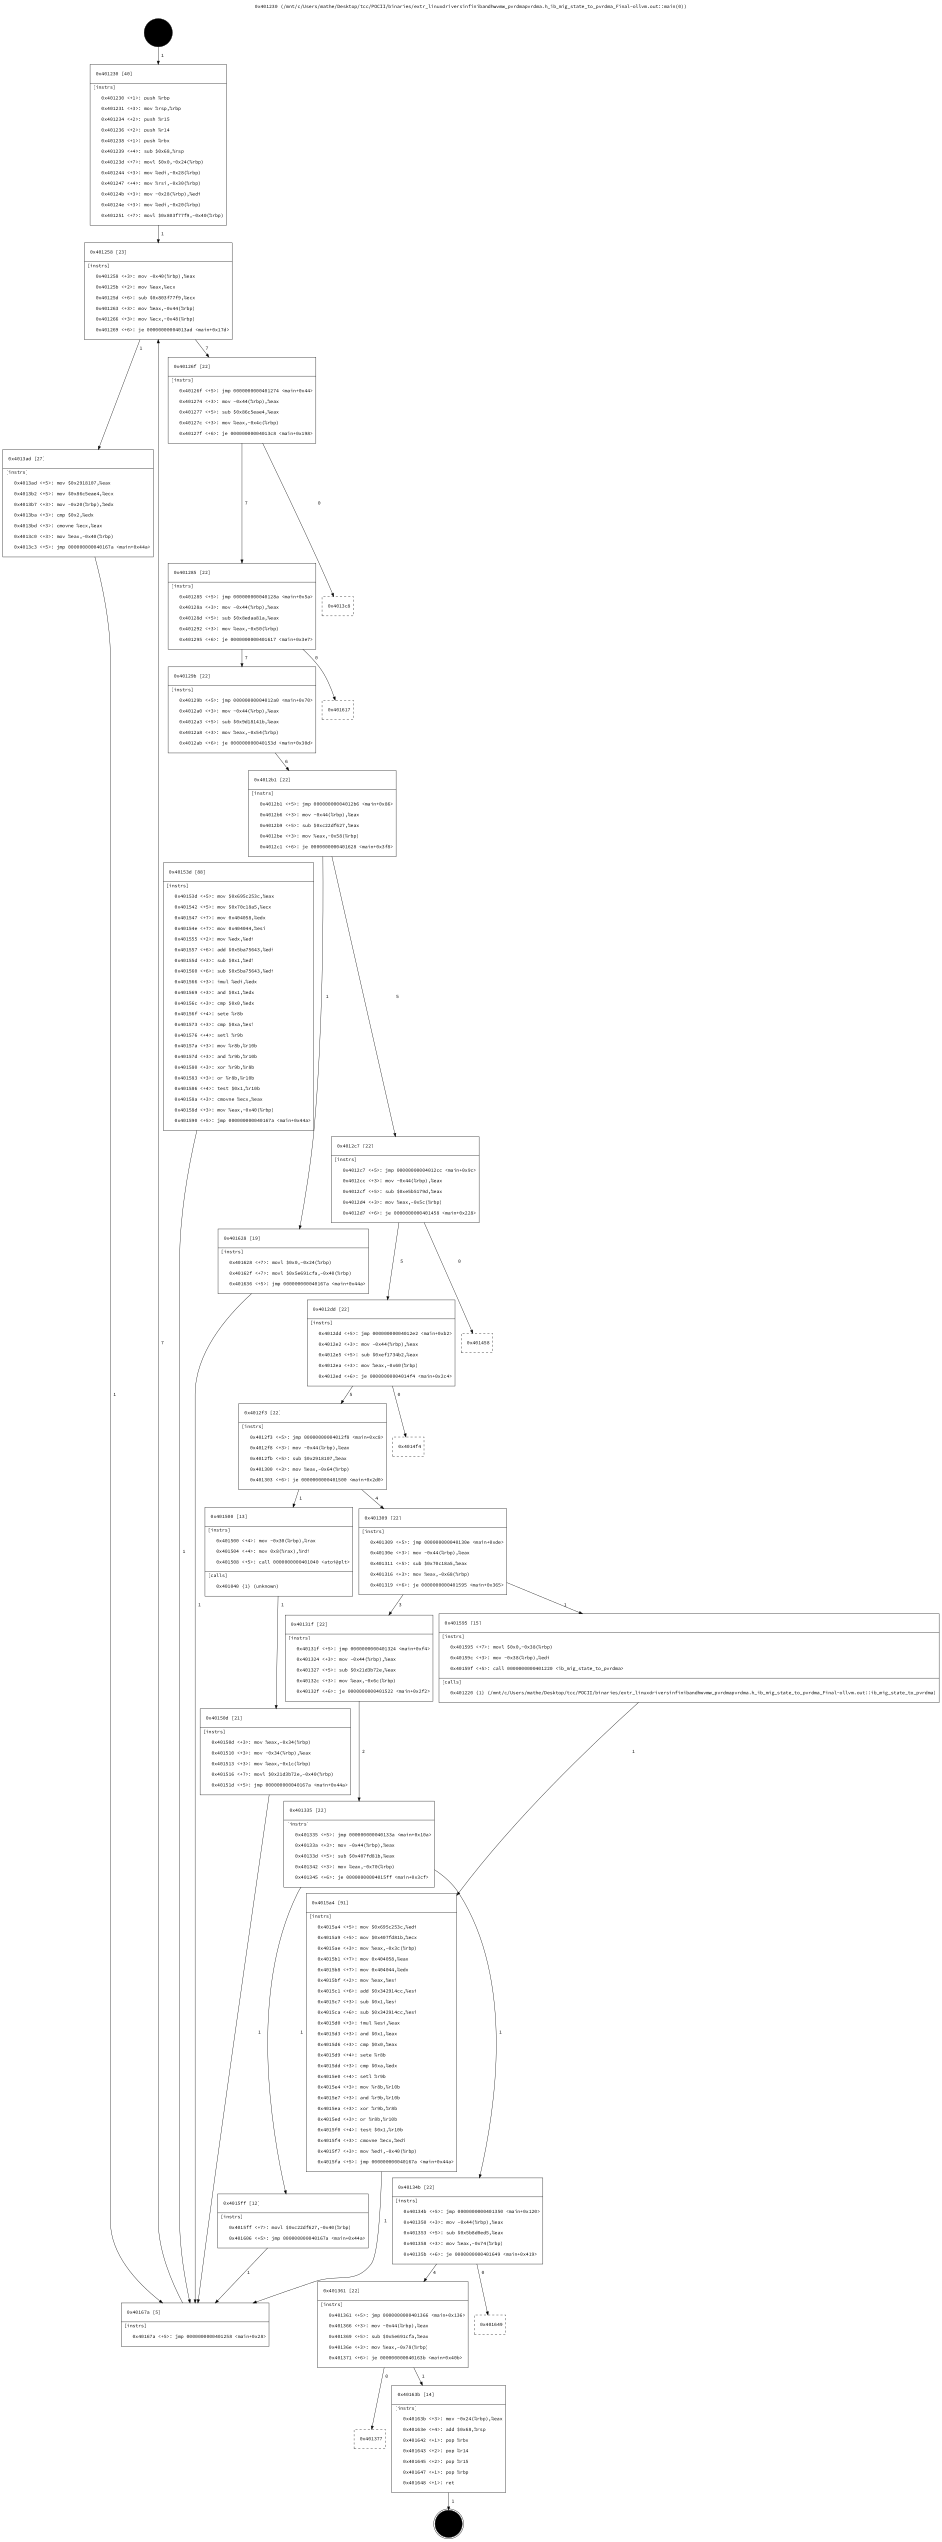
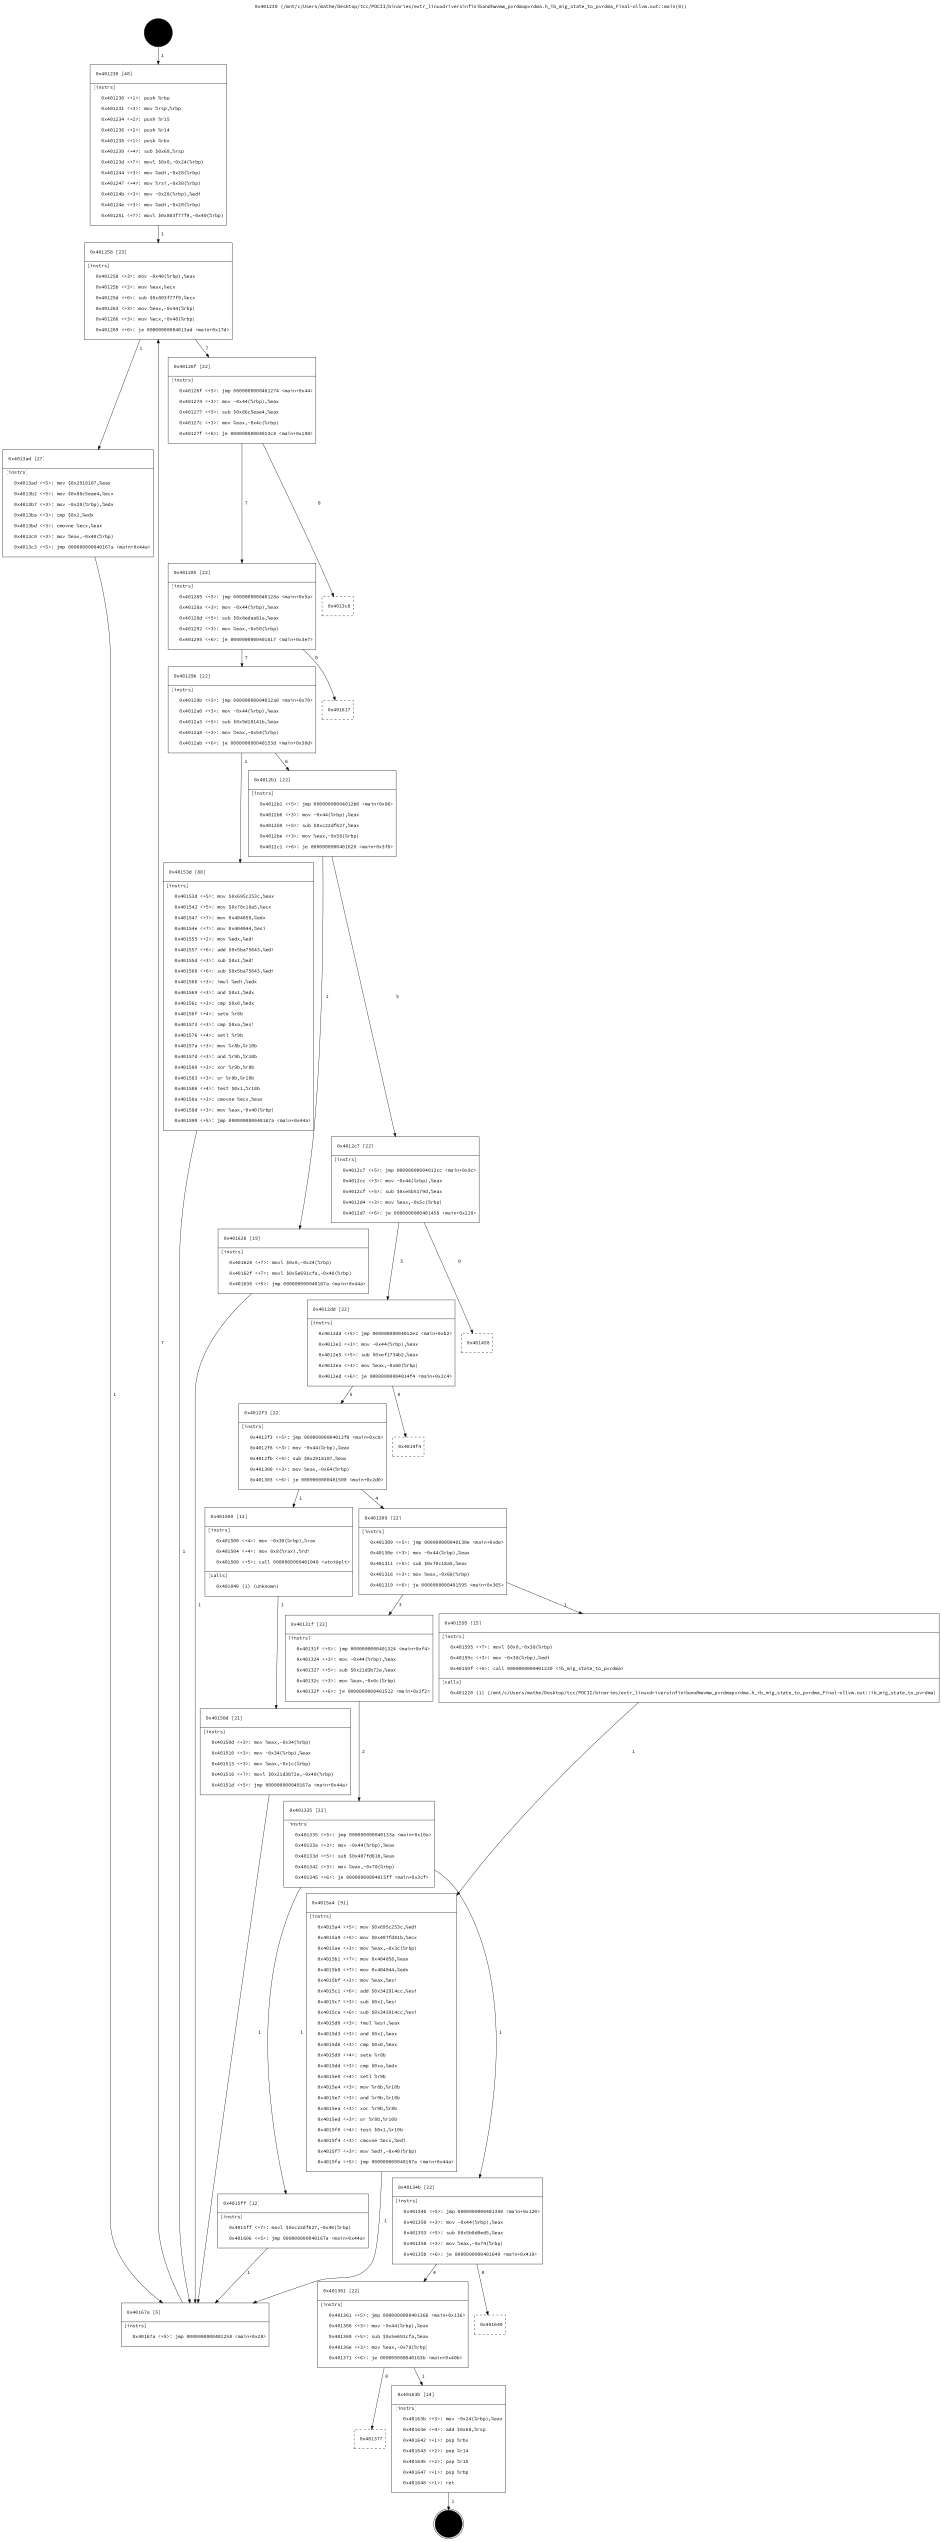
edge "0x40129b [22]" -> "0x40153d [88]": added, label "1"
